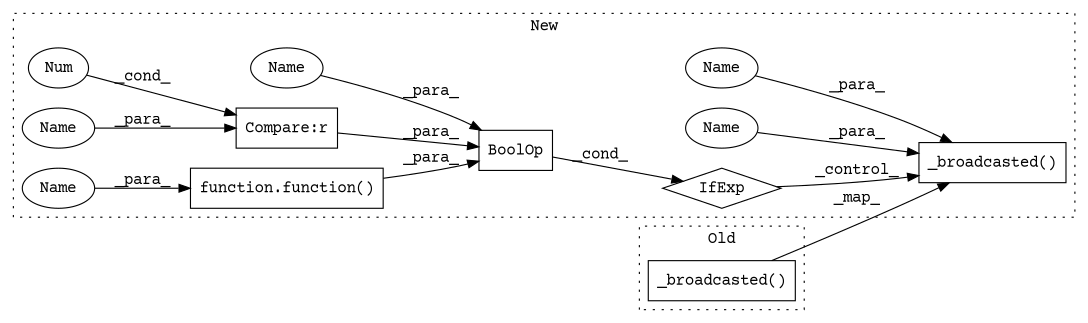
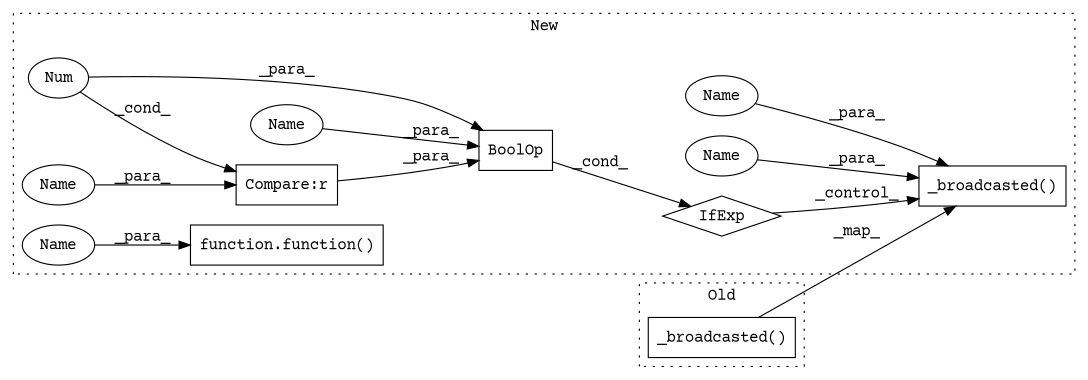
edge "function.function()" -> "BoolOp": now "Num" -> "BoolOp"
